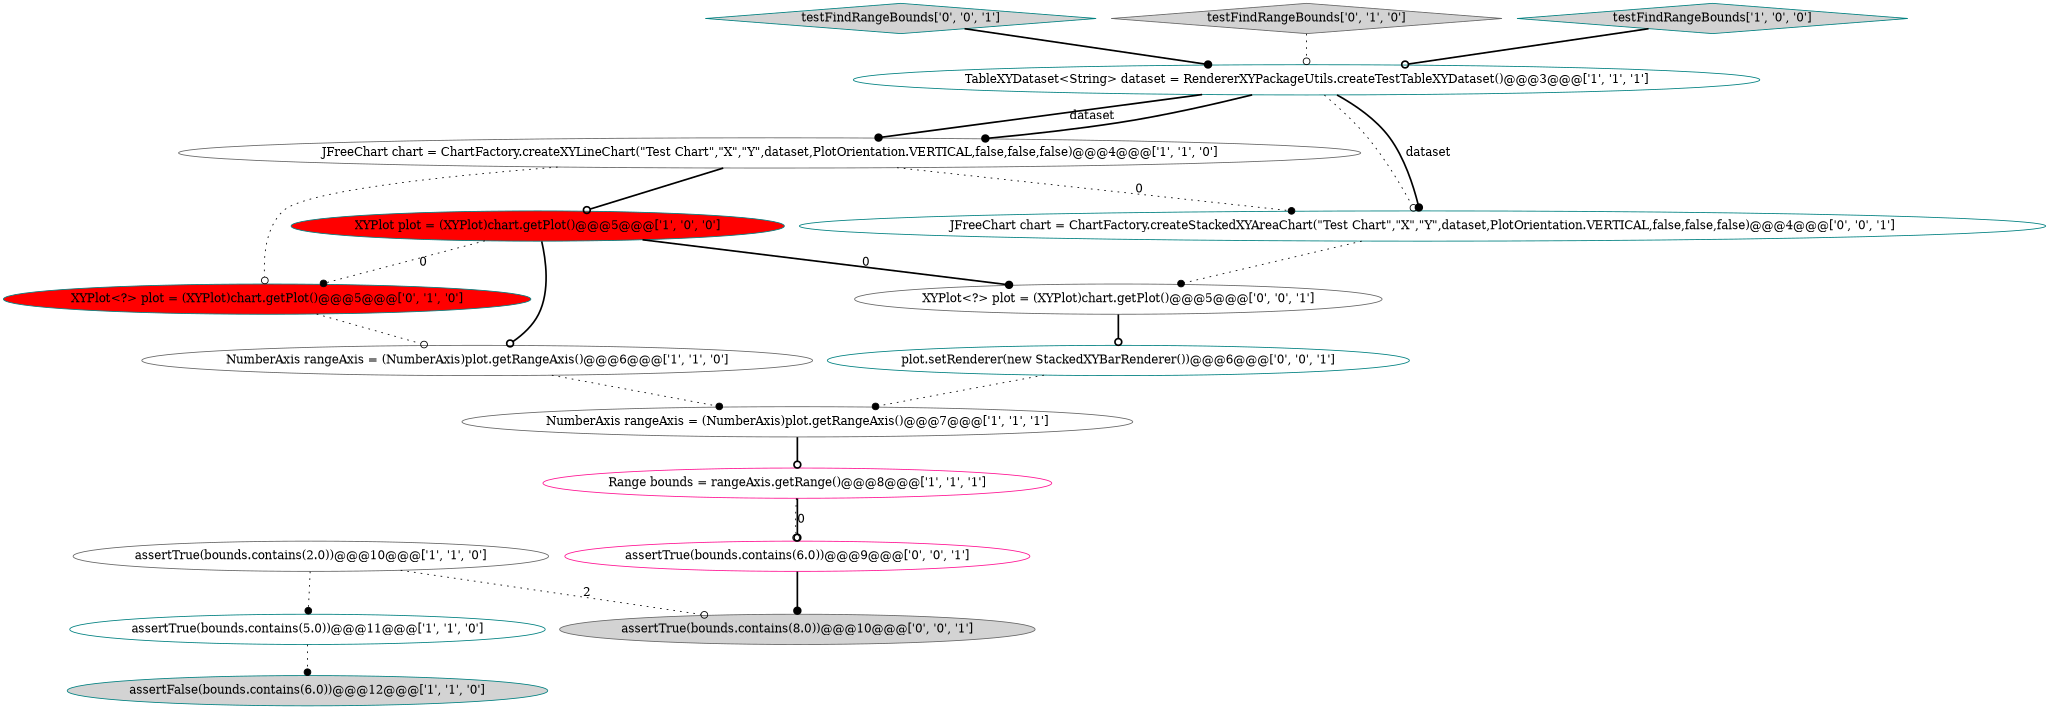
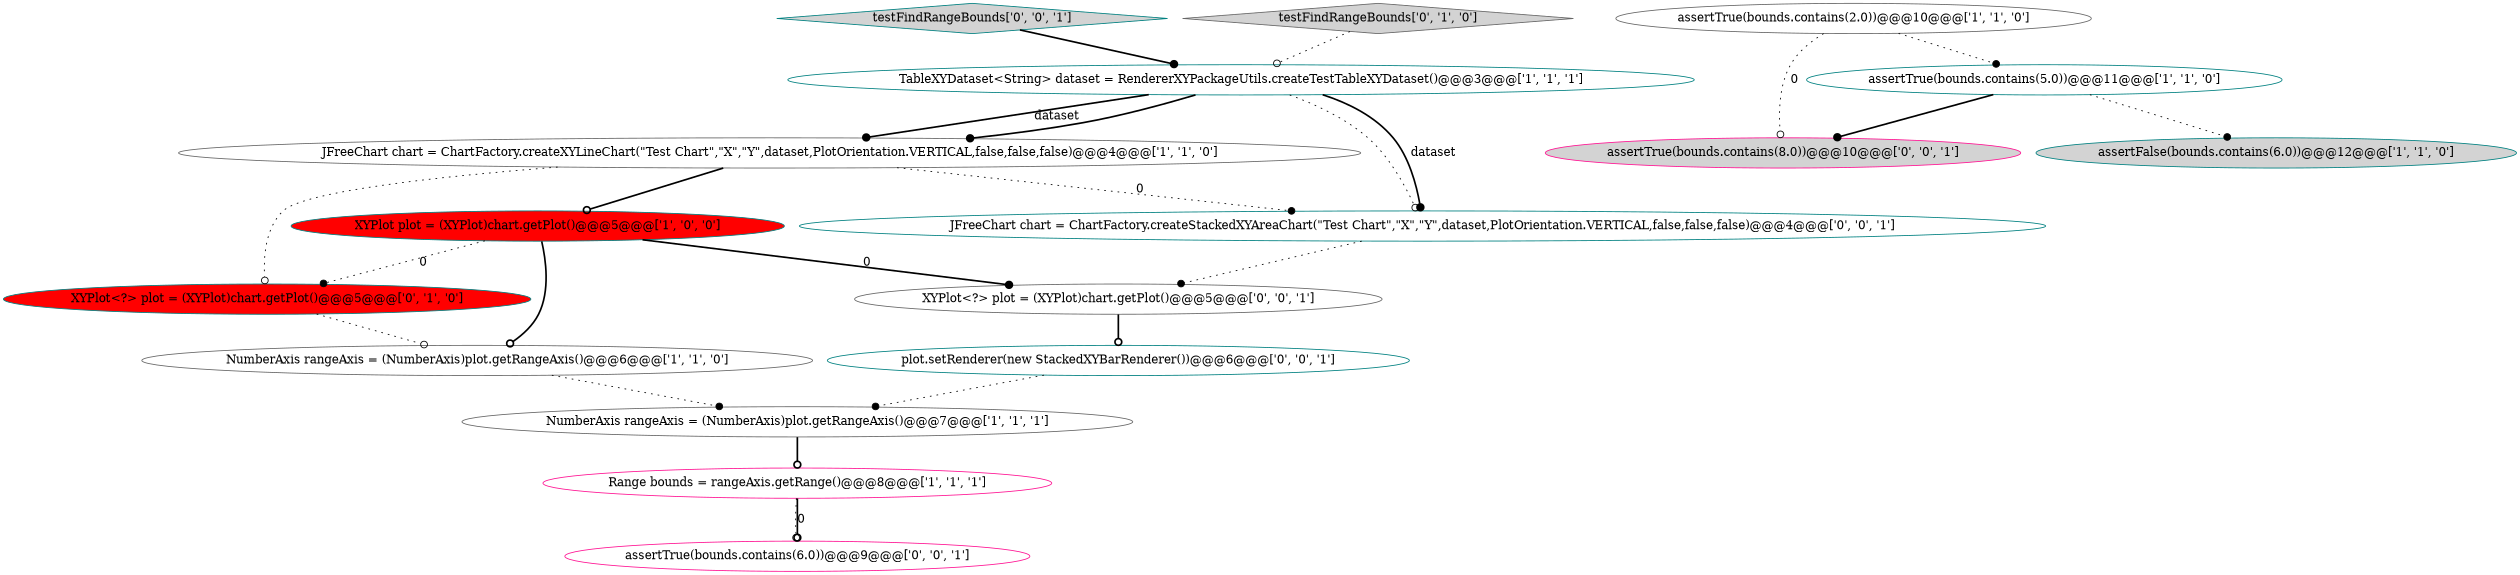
node "testFindRangeBounds['1', '0', '0']": removed
edge "assertTrue(bounds.contains(6.0))@@@9@@@['0', '0', '1']" -> "assertTrue(bounds.contains(8.0))@@@10@@@['0', '0', '1']": now "assertTrue(bounds.contains(5.0))@@@11@@@['1', '1', '0']" -> "assertTrue(bounds.contains(8.0))@@@10@@@['0', '0', '1']"
edge "assertTrue(bounds.contains(2.0))@@@10@@@['1', '1', '0']" -> "assertTrue(bounds.contains(8.0))@@@10@@@['0', '0', '1']": label "2" -> "0"
node "assertTrue(bounds.contains(8.0))@@@10@@@['0', '0', '1']": color gray40 -> deeppink
